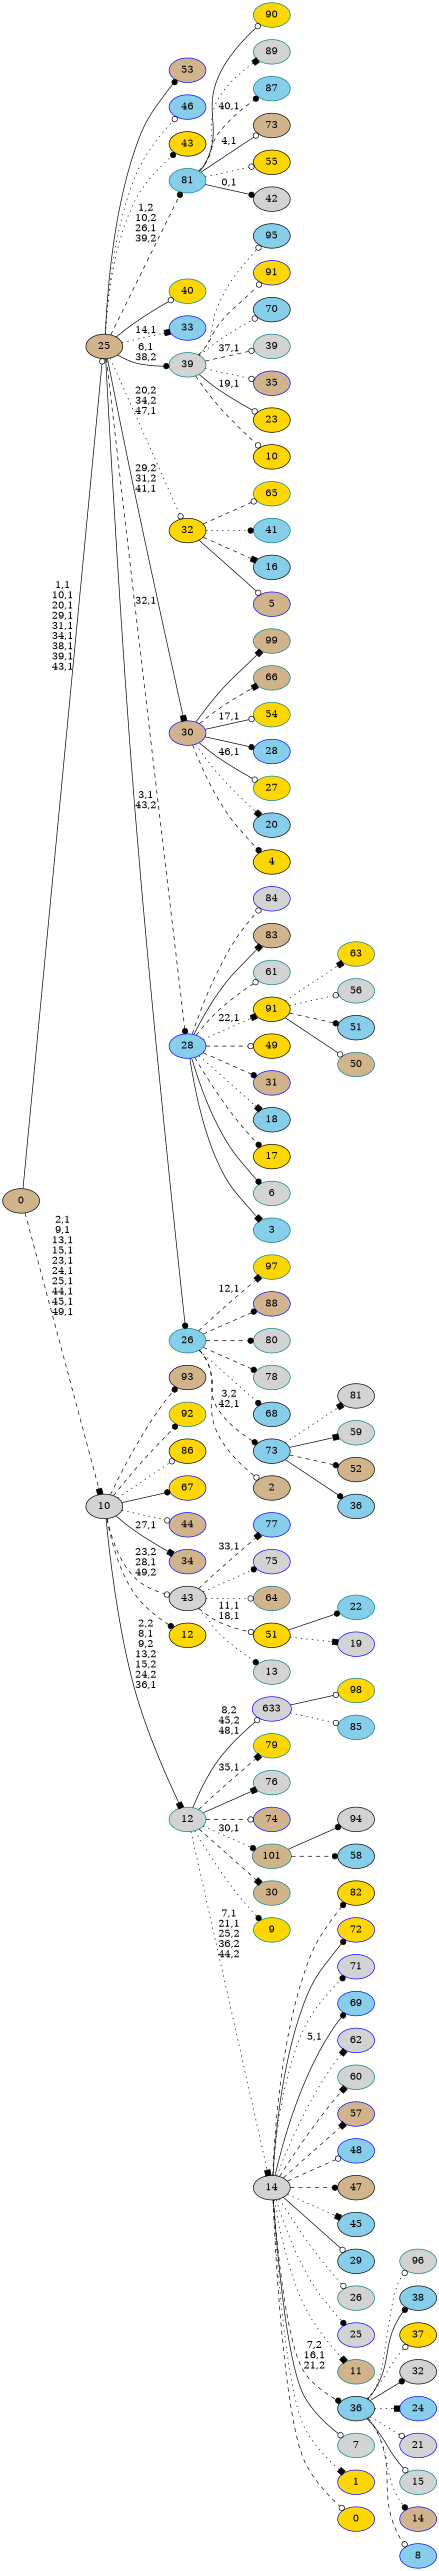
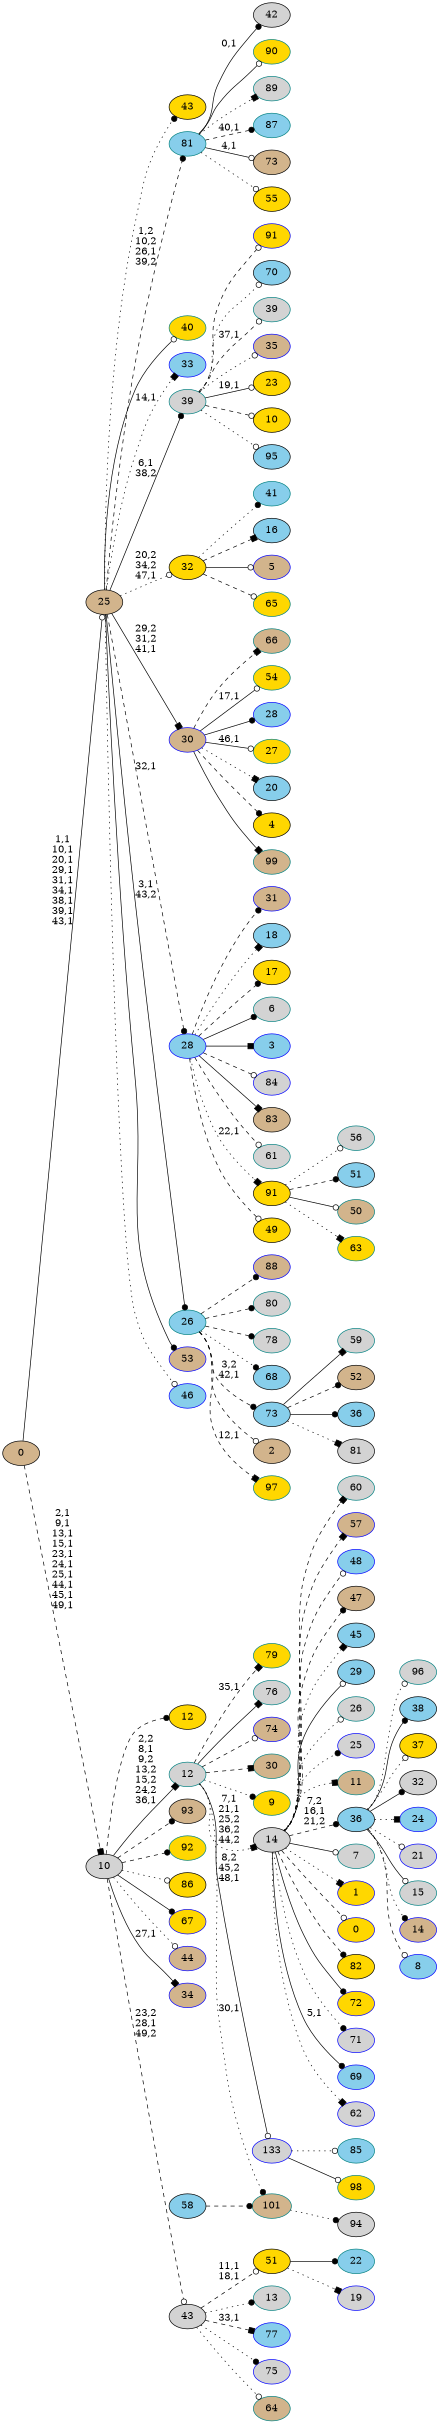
node "3": color teal -> blue
node "633": label "633" -> "133"
edge "101" -> "94": style solid -> dotted
edge "101" -> "58": reversed
